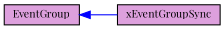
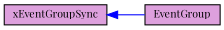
edge "xEventGroupSync" -> "EventGroup": reversed
